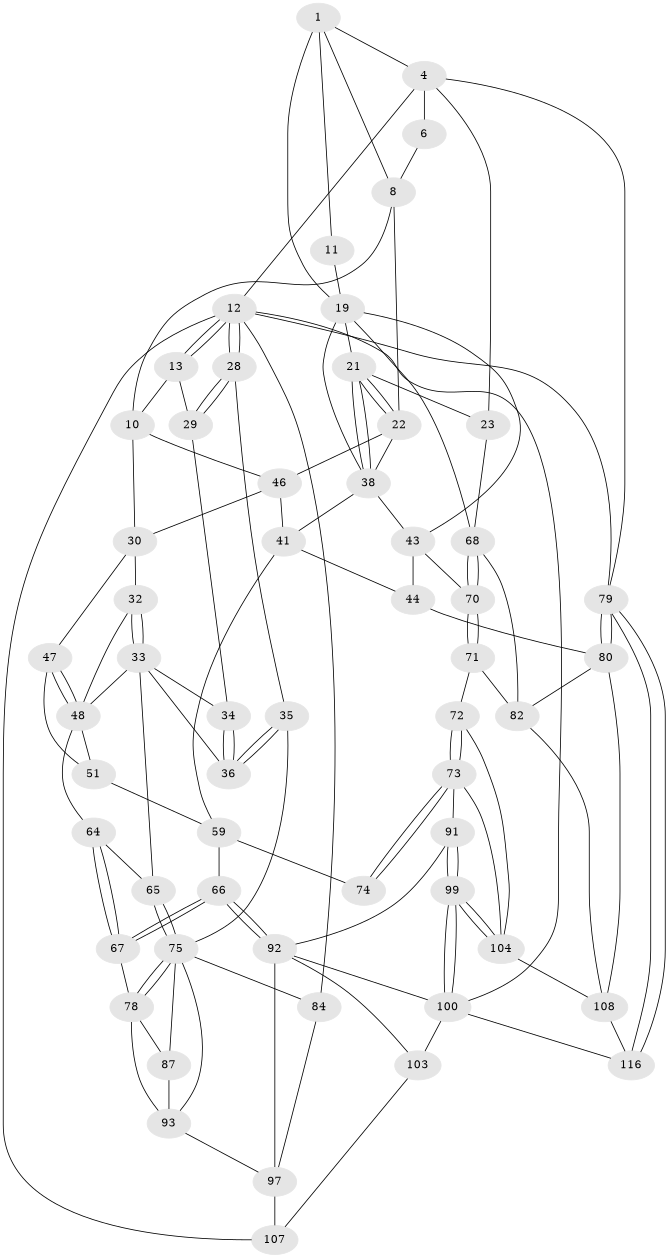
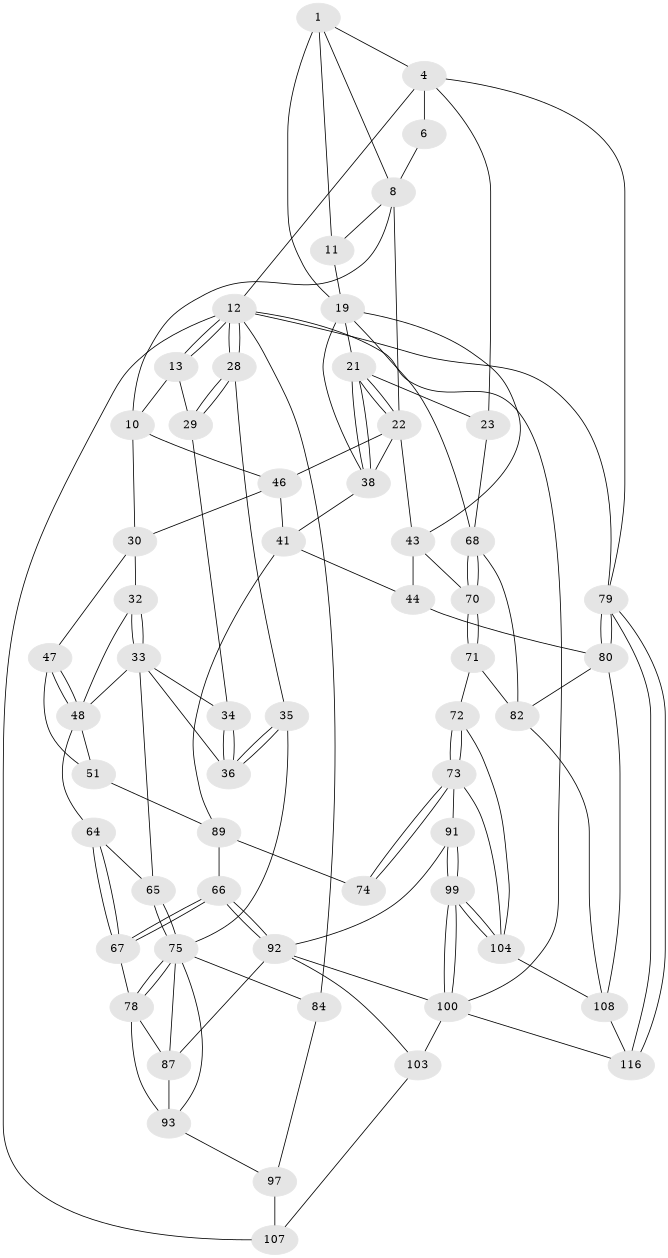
edge "8" -- "11": added
edge "38" -- "43": now "22" -- "43"
node "59": label "59" -> "89"
edge "92" -- "97": now "92" -- "87"
